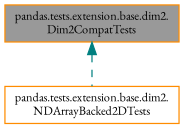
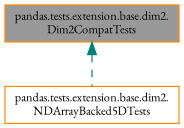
node "pandas.tests.extension.base.dim2. NDArrayBacked2DTests": label "pandas.tests.extension.base.dim2. NDArrayBacked2DTests" -> "pandas.tests.extension.base.dim2. NDArrayBacked5DTests"
